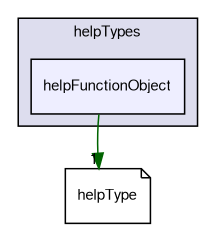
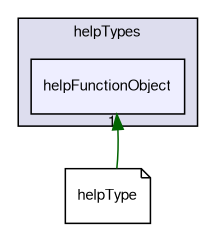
edge "helpFunctionObject" -> "helpType": reversed
